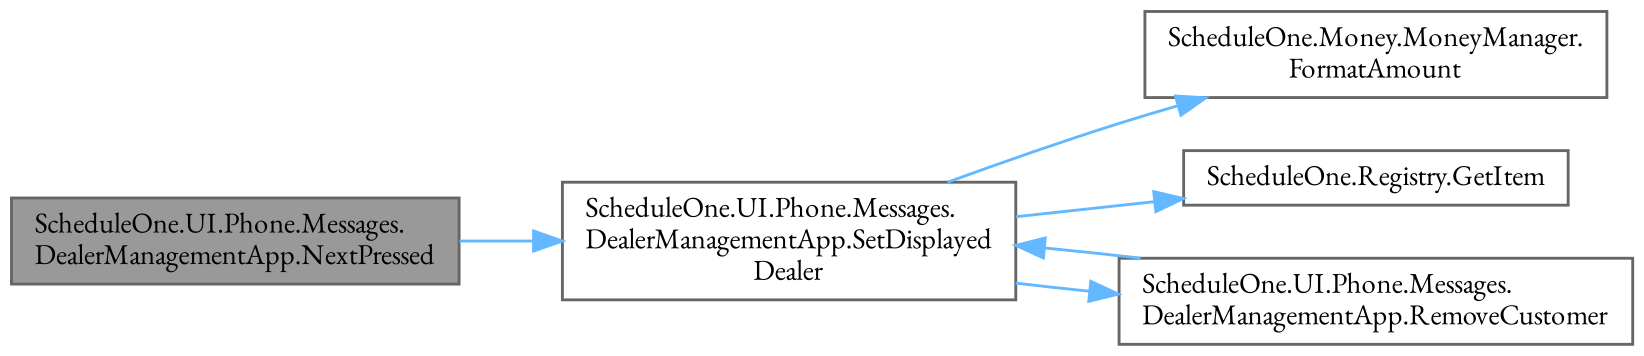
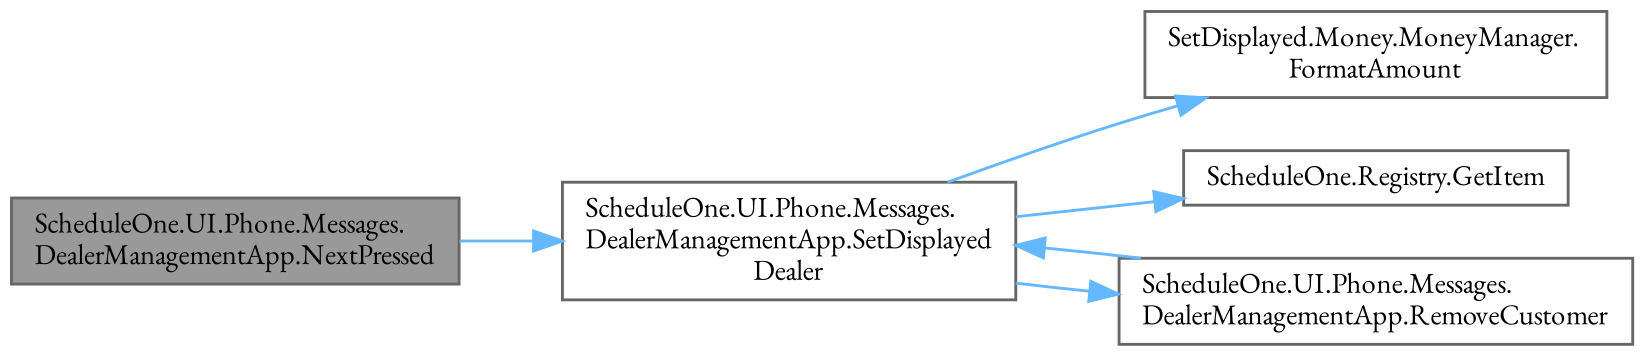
node "ScheduleOne.Money.MoneyManager. FormatAmount": label "ScheduleOne.Money.MoneyManager. FormatAmount" -> "SetDisplayed.Money.MoneyManager. FormatAmount"
